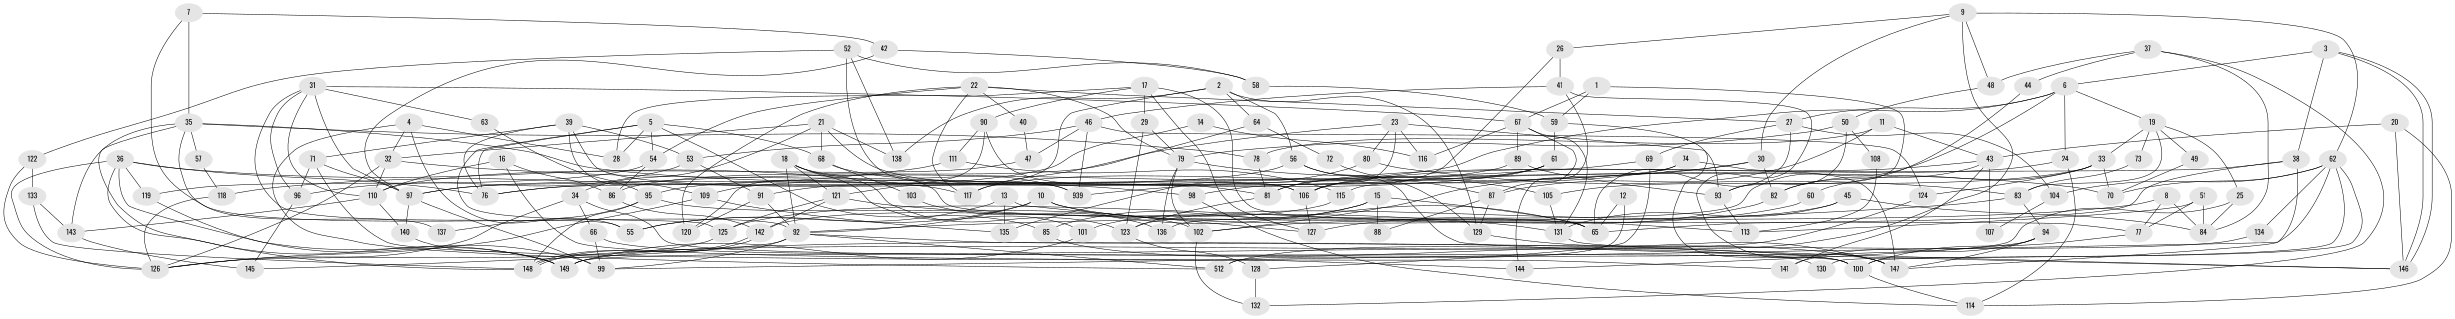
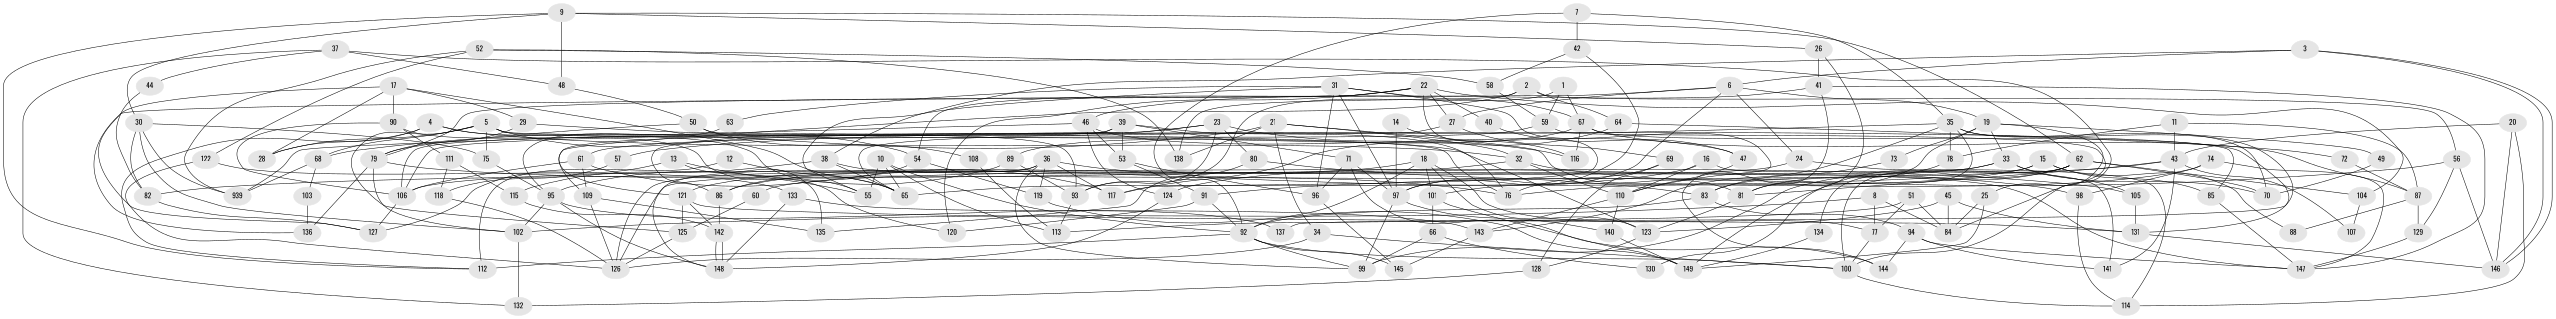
edge "2" -- "129": removed
edge "27" -- "104": now "22" -- "104"
node "75": added
edge "34" -- "66": now "101" -- "66"
node "512": label "512" -> "112"
